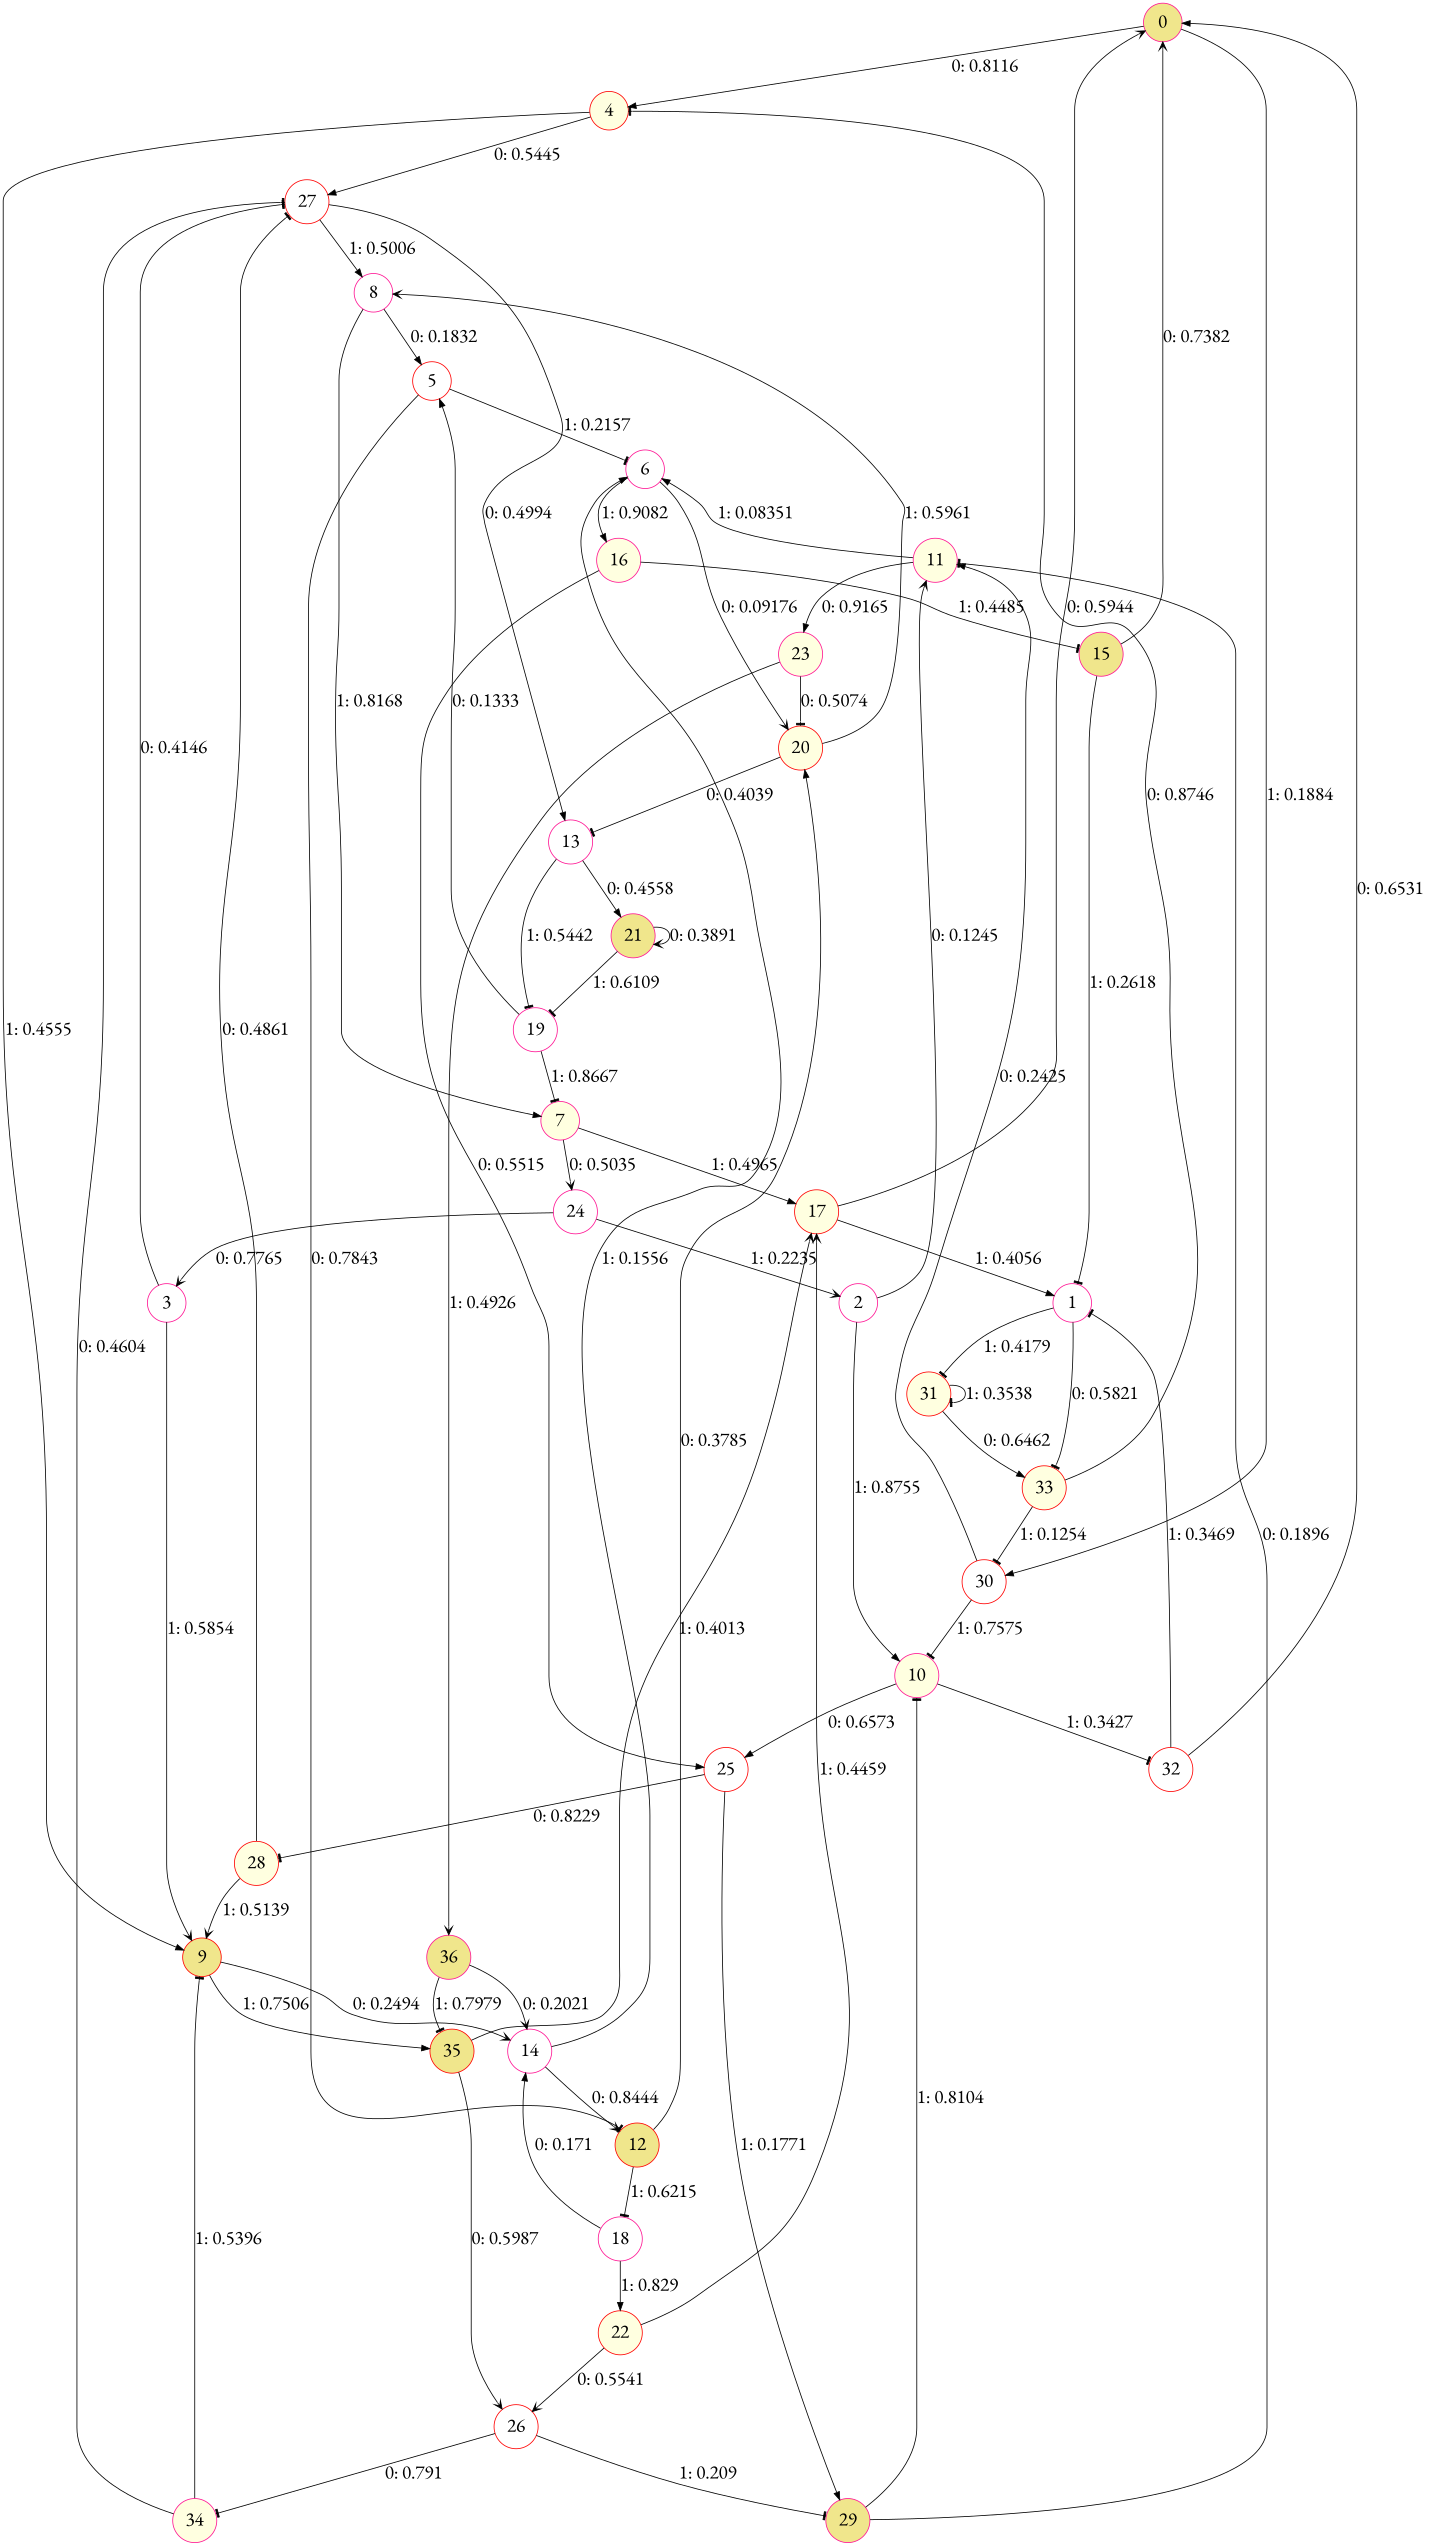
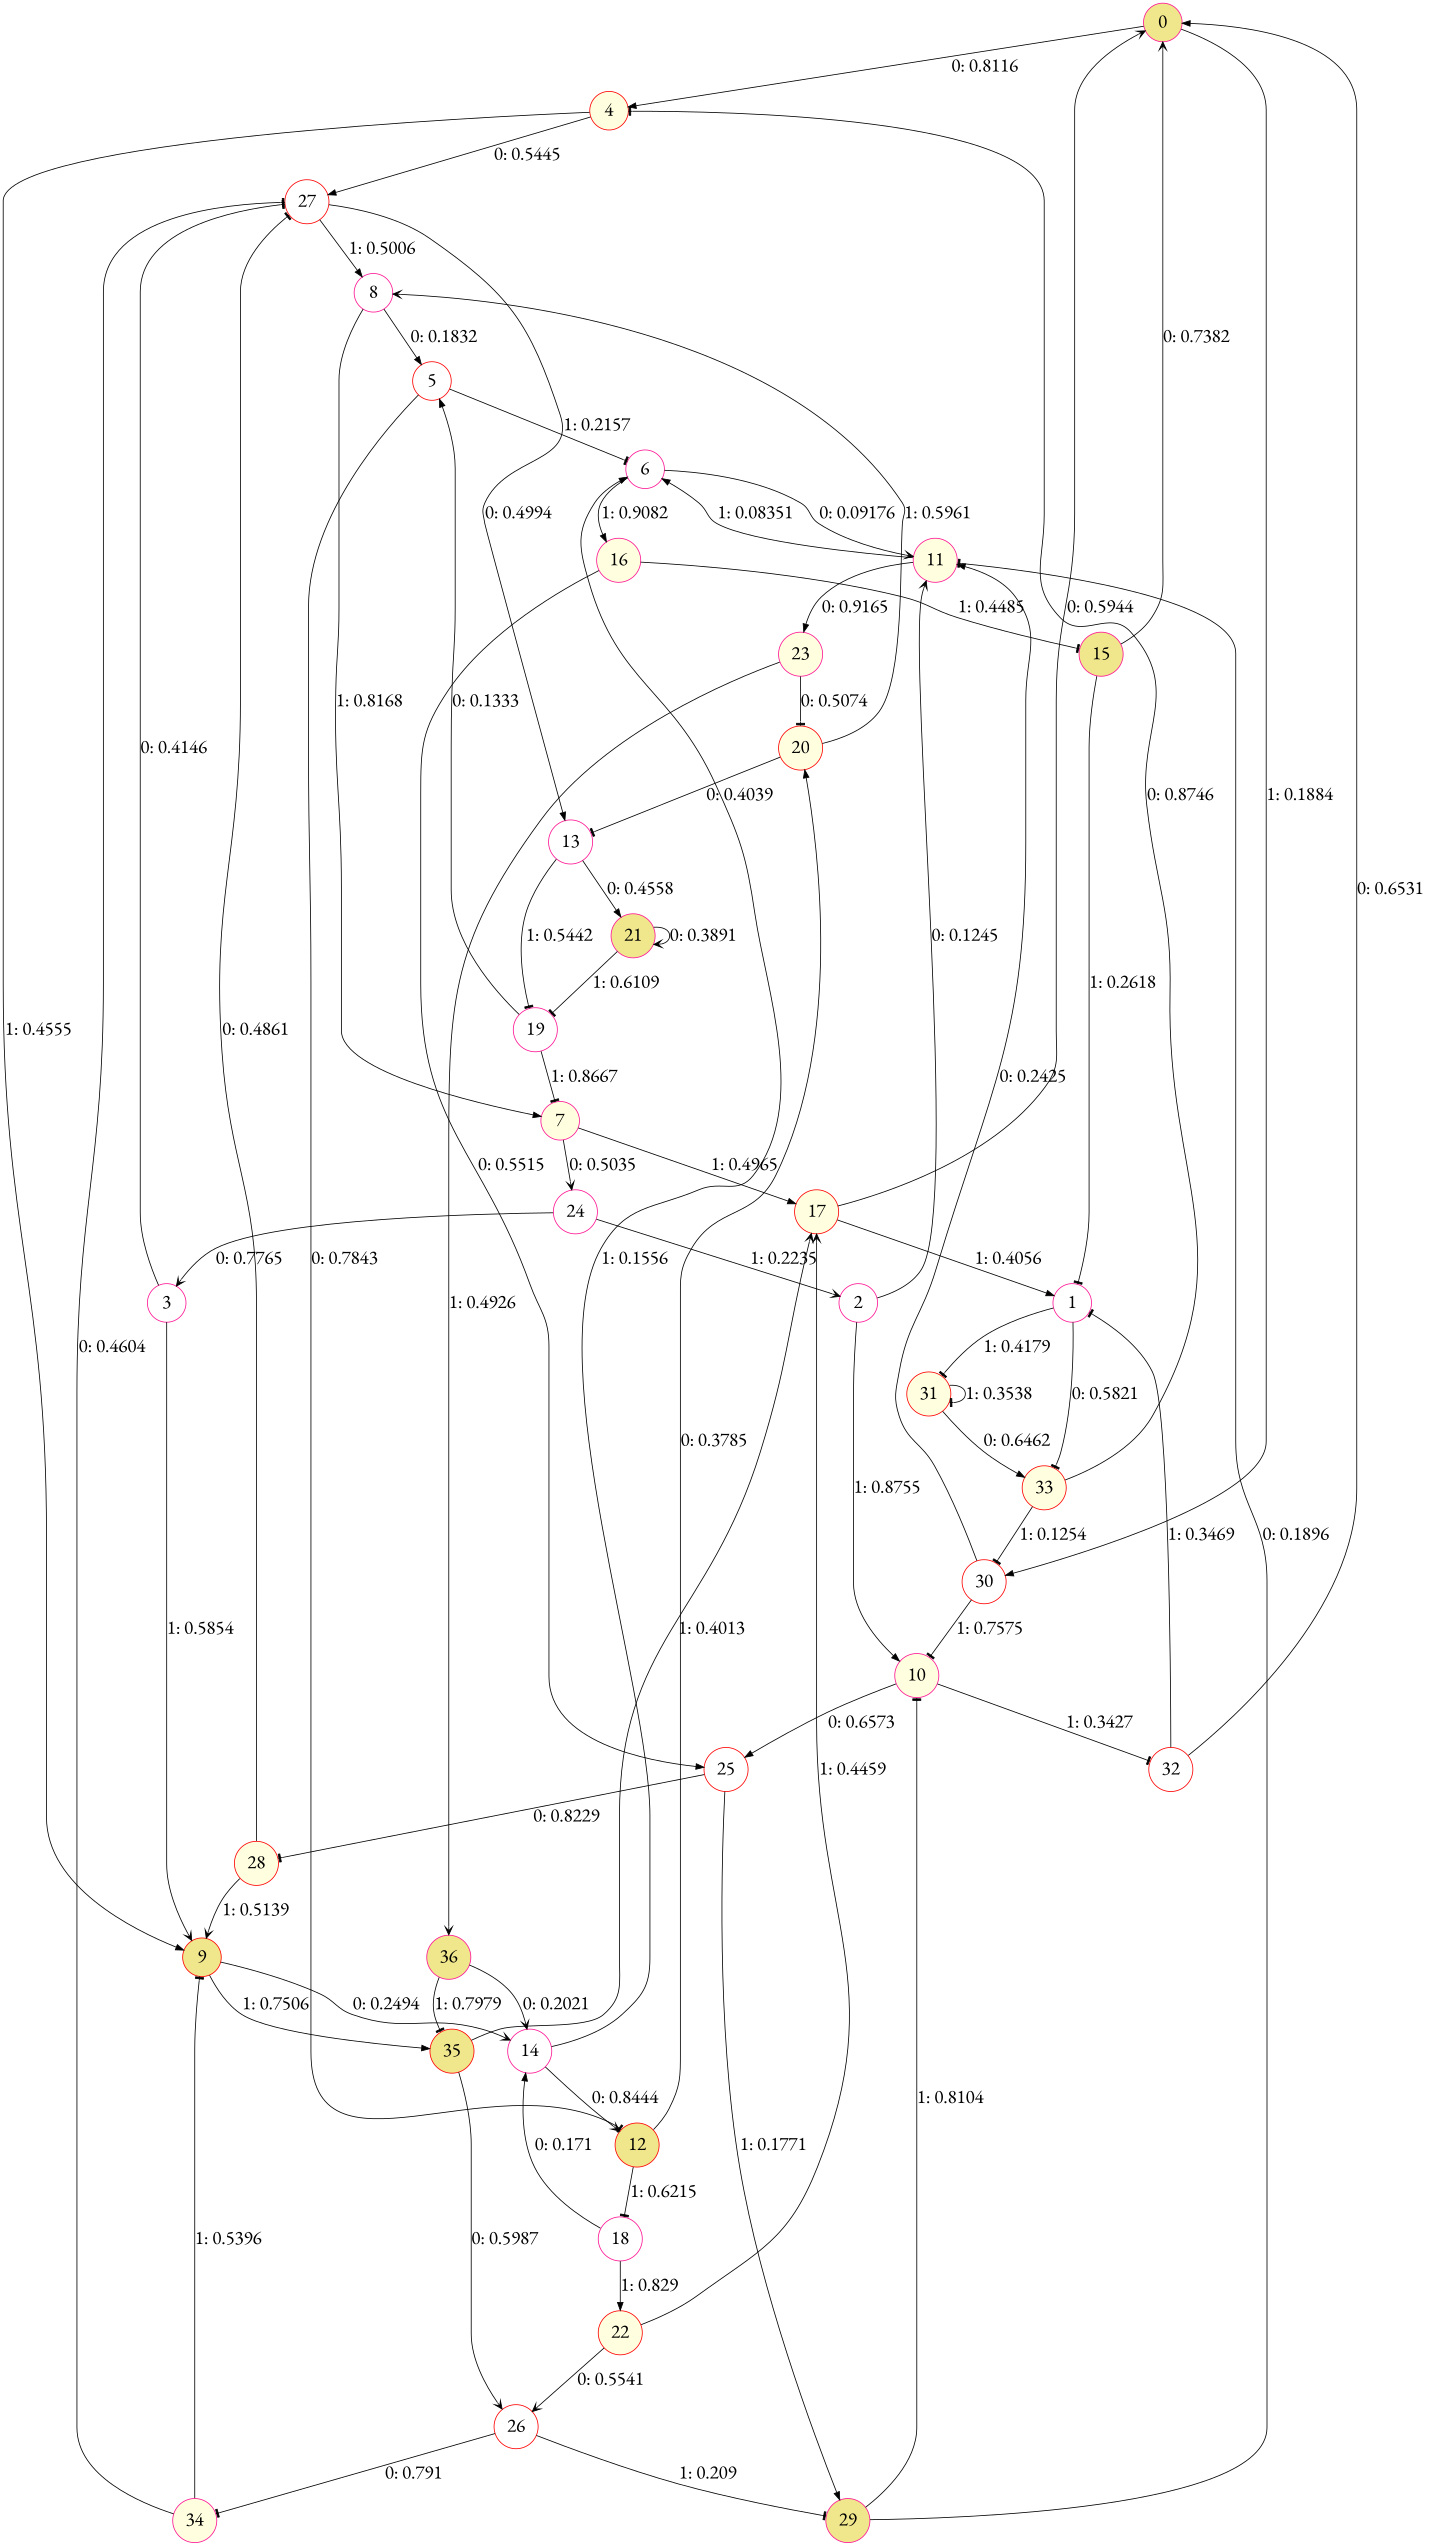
edge "6" -> "20": now "6" -> "11"
